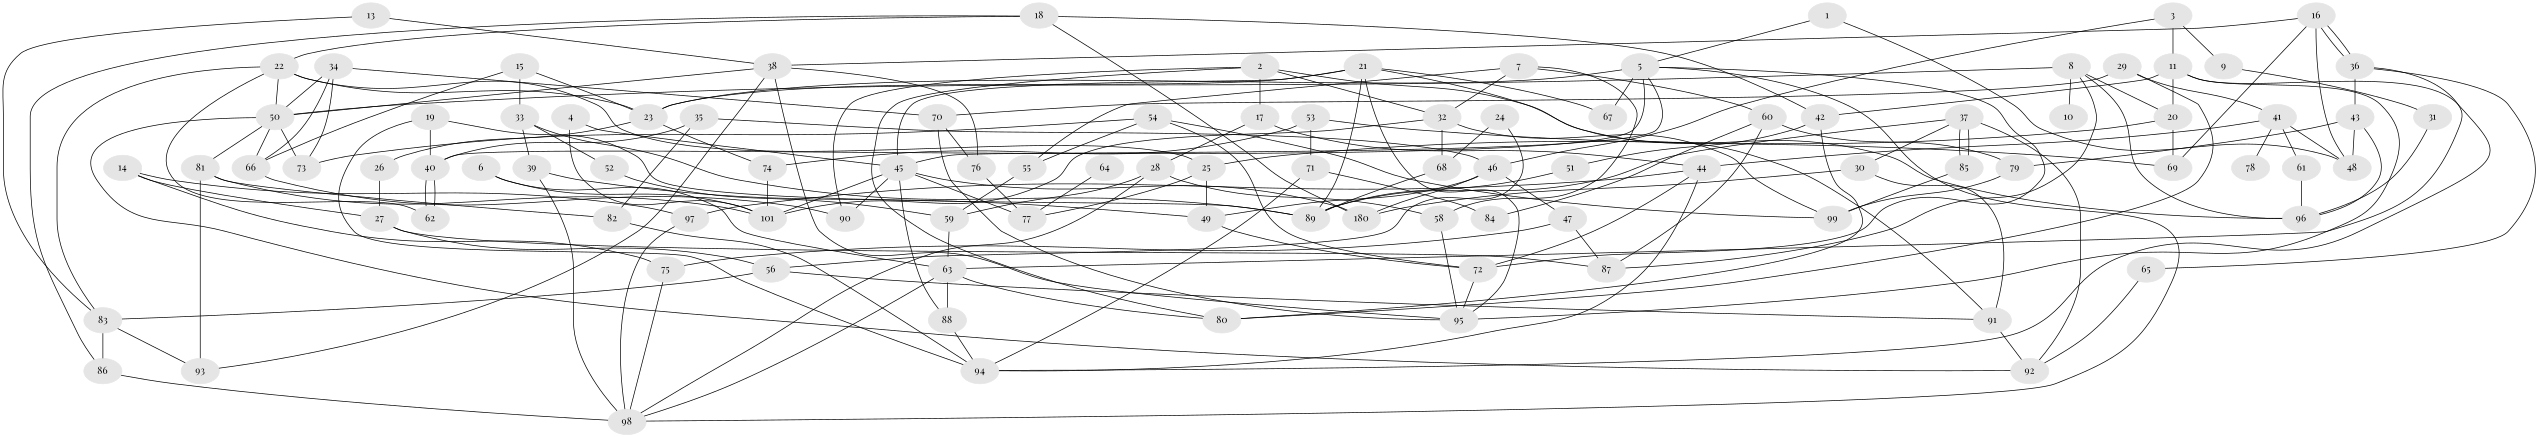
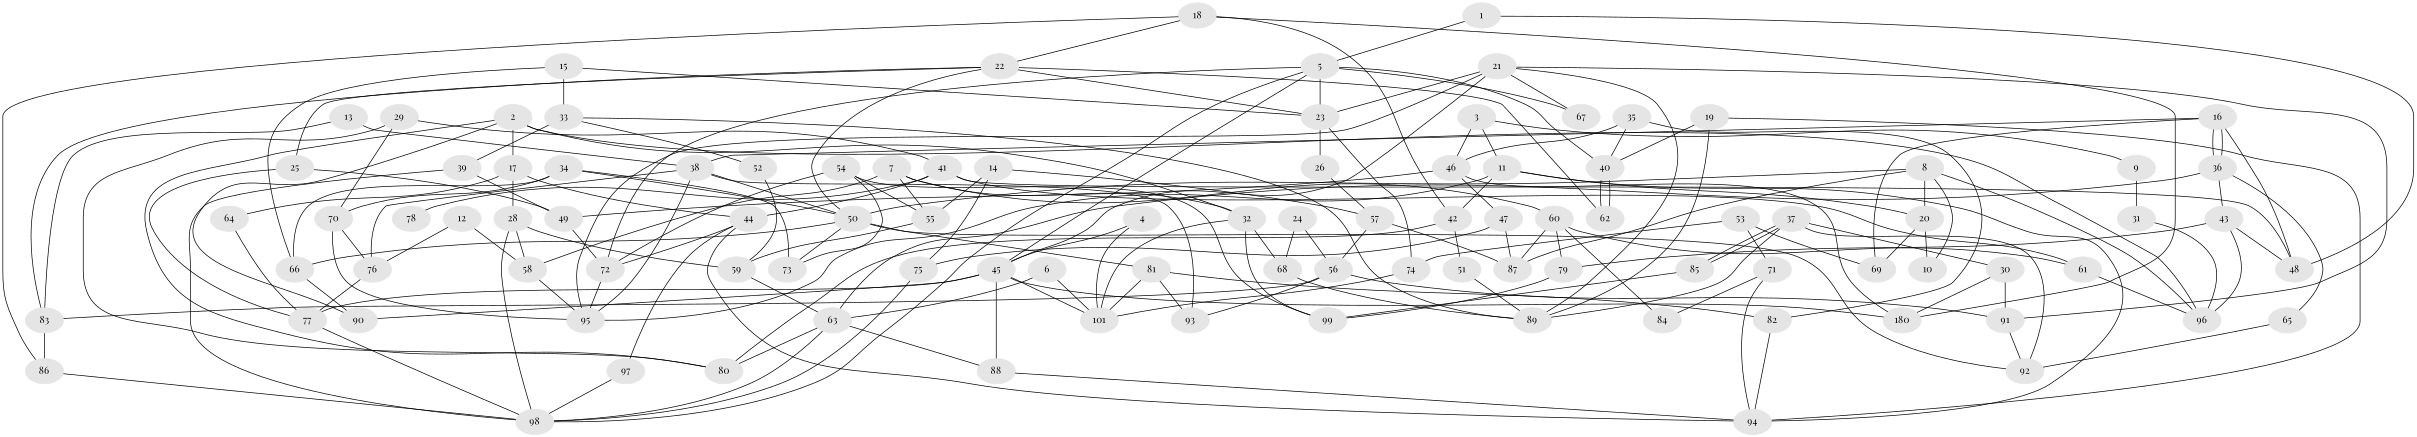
edge "20" -- "25": now "20" -- "10"
edge "14" -- "97": now "14" -- "55"
edge "17" -- "64": added
node "27": label "27" -> "57"
node "12": added
edge "60" -- "61": added
edge "83" -- "93": now "56" -- "93"
edge "77" -- "98": added
